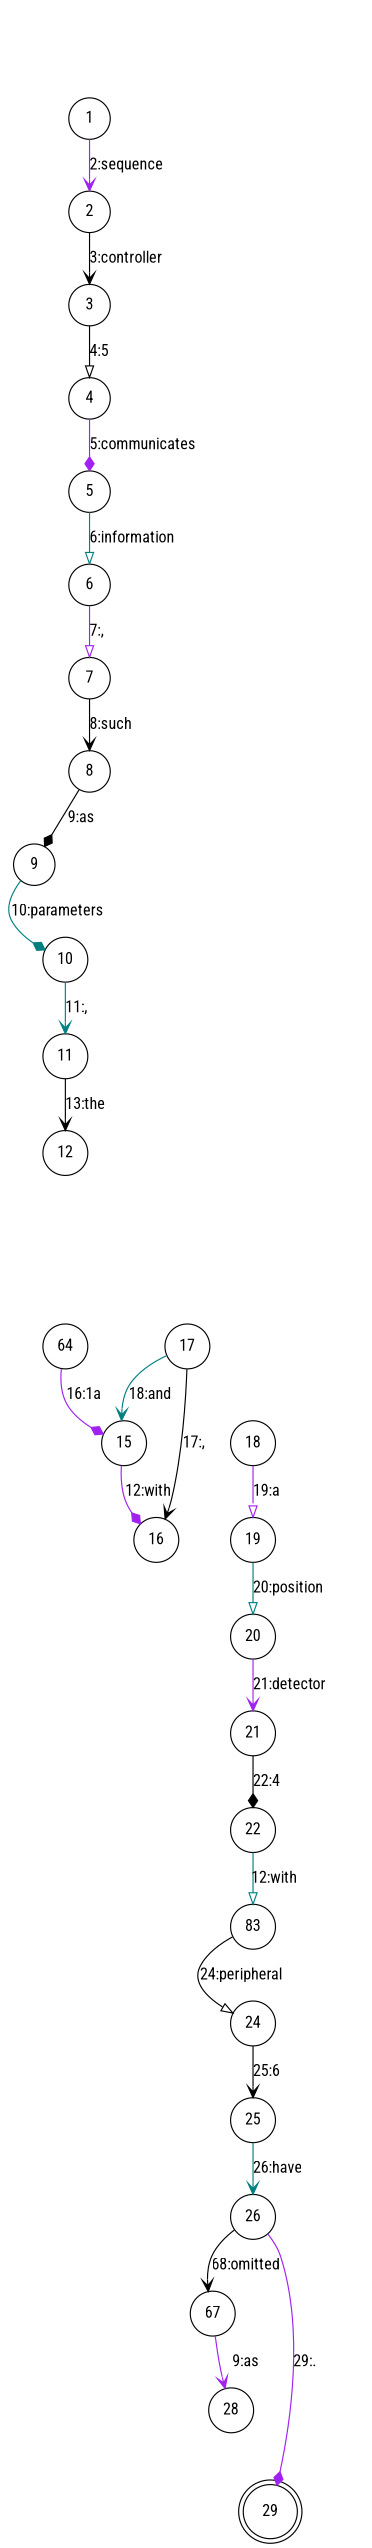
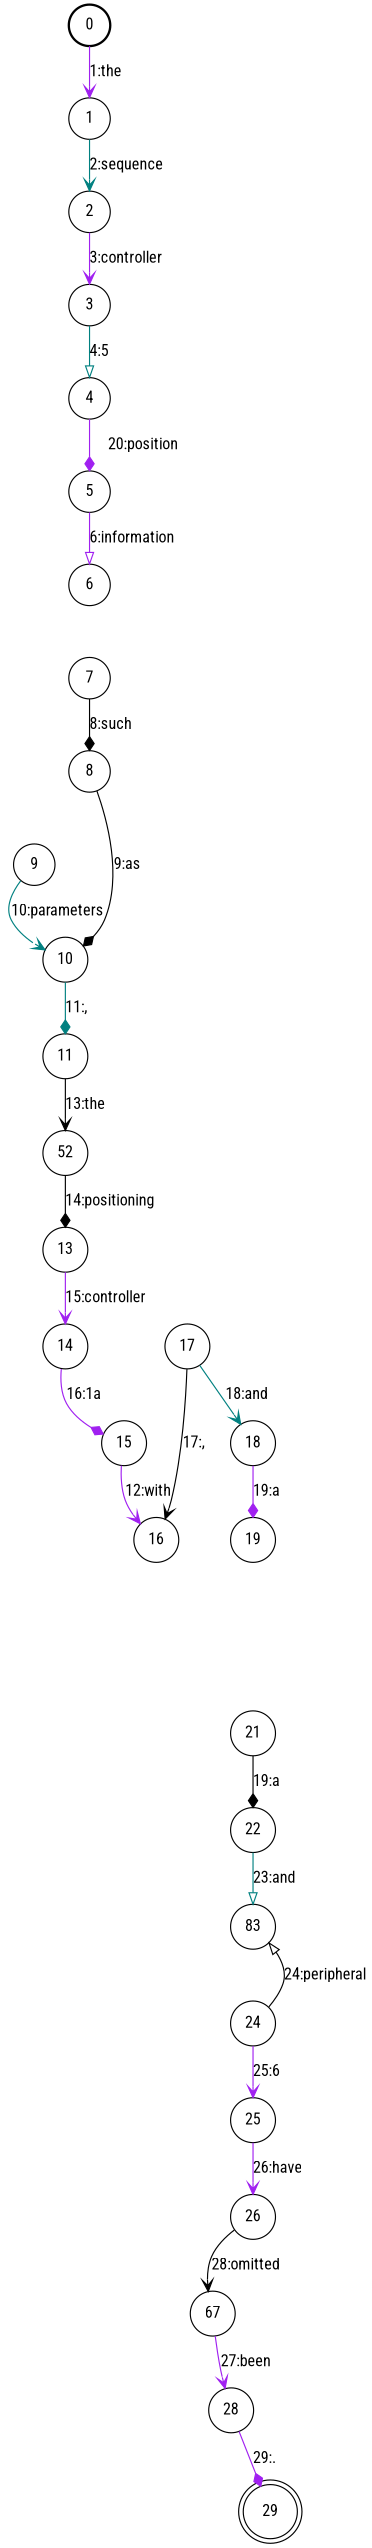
node "0": added
edge "1" -> "2": color purple -> teal
edge "2" -> "3": color black -> purple
edge "3" -> "4": color black -> teal
edge "4" -> "5": label "5:communicates" -> "20:position"
edge "5" -> "6": color teal -> purple
edge "6" -> "7": removed, label "7:,"
edge "7" -> "8": arrowhead vee -> diamond
edge "8" -> "9": now "8" -> "10"
edge "9" -> "10": arrowhead diamond -> vee
edge "10" -> "11": arrowhead vee -> diamond
node "12": label "12" -> "52"
node "13": added
node "64": label "64" -> "14"
edge "17" -> "15": now "17" -> "18"
edge "18" -> "19": arrowhead onormal -> diamond
edge "15" -> "16": arrowhead diamond -> vee
node "20": removed
edge "21" -> "22": label "22:4" -> "19:a"
edge "22" -> "83": label "12:with" -> "23:and"
edge "83" -> "24": reversed
edge "24" -> "25": color black -> purple
edge "25" -> "26": color teal -> purple
edge "26" -> "67": label "68:omitted" -> "28:omitted"
edge "26" -> "29": now "28" -> "29"
edge "67" -> "28": label "9:as" -> "27:been"
